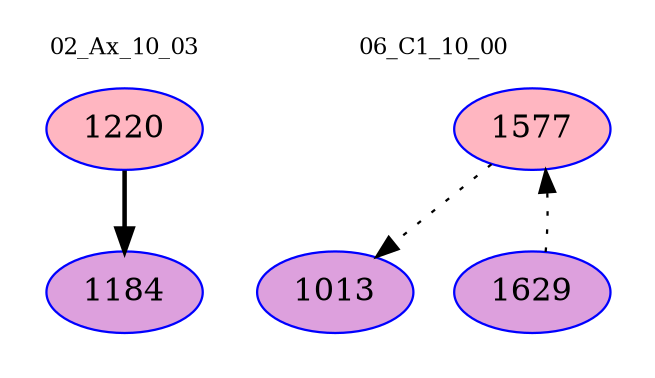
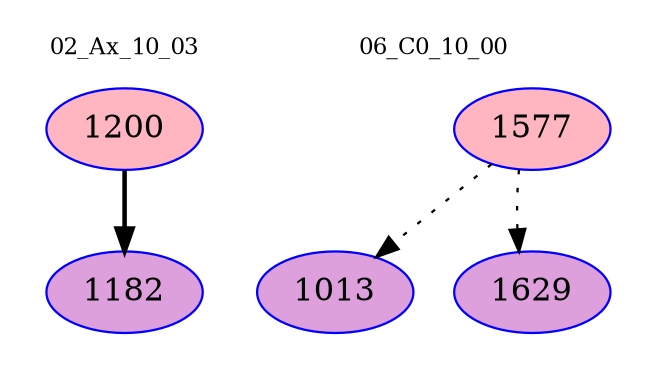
cluster "06_C1_10_00": label "06_C1_10_00" -> "06_C0_10_00"
node "1220": label "1220" -> "1200"
edge "1629" -> "1577": reversed
node "1184": label "1184" -> "1182"
